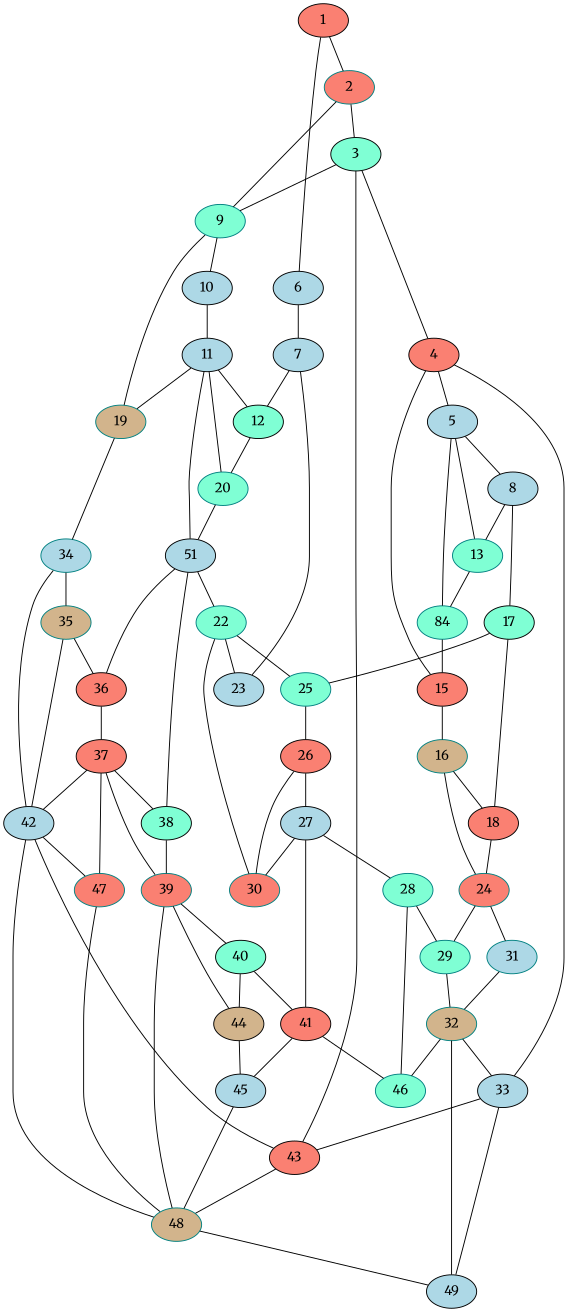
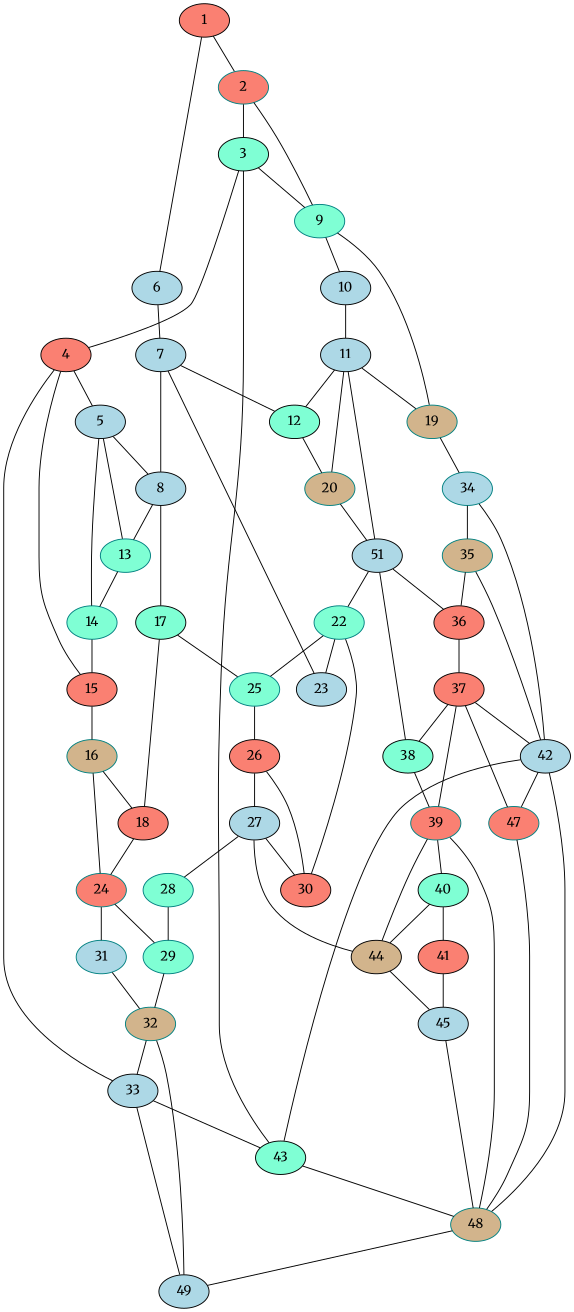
edge "7" -- "8": added
node "20": fillcolor aquamarine -> tan
node "84": label "84" -> "14"
node "30": color teal -> black
edge "27" -- "41": now "27" -- "44"
node "46": removed
node "43": fillcolor salmon -> aquamarine
